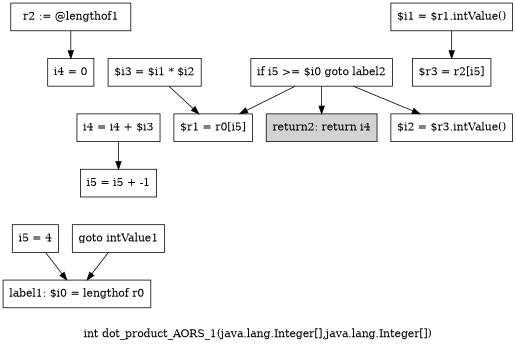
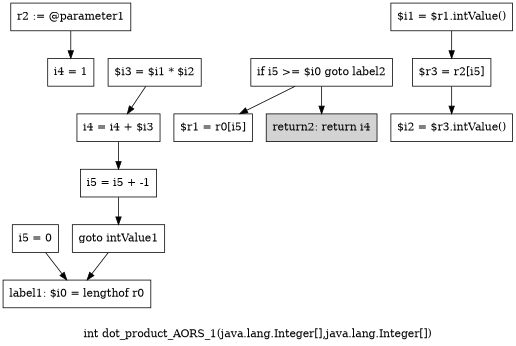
node "r2 := @lengthof1": label "r2 := @lengthof1" -> "r2 := @parameter1"
node "i4 = 0": label "i4 = 0" -> "i4 = 1"
edge "$i3 = $i1 * $i2" -> "$r1 = r0[i5]": now "$i3 = $i1 * $i2" -> "i4 = i4 + $i3"
edge "if i5 >= $i0 goto label2" -> "$i2 = $r3.intValue()": now "$r3 = r2[i5]" -> "$i2 = $r3.intValue()"
edge "i5 = i5 + -1" -> "goto intValue1": added
node "i5 = 4": label "i5 = 4" -> "i5 = 0"
